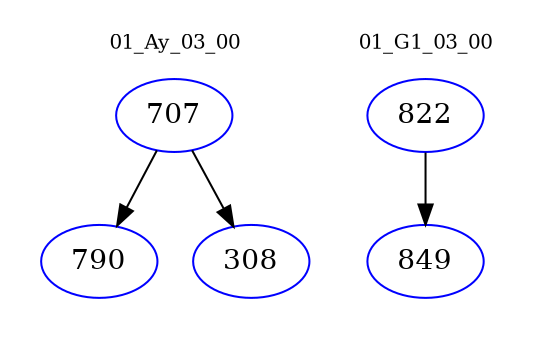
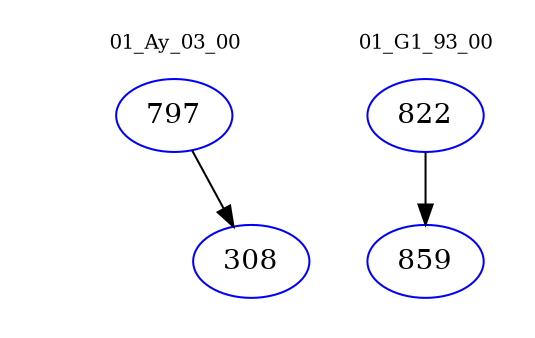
cluster "01_G1_03_00": label "01_G1_03_00" -> "01_G1_93_00"
node "707": label "707" -> "797"
node "790": removed
node "849": label "849" -> "859"
